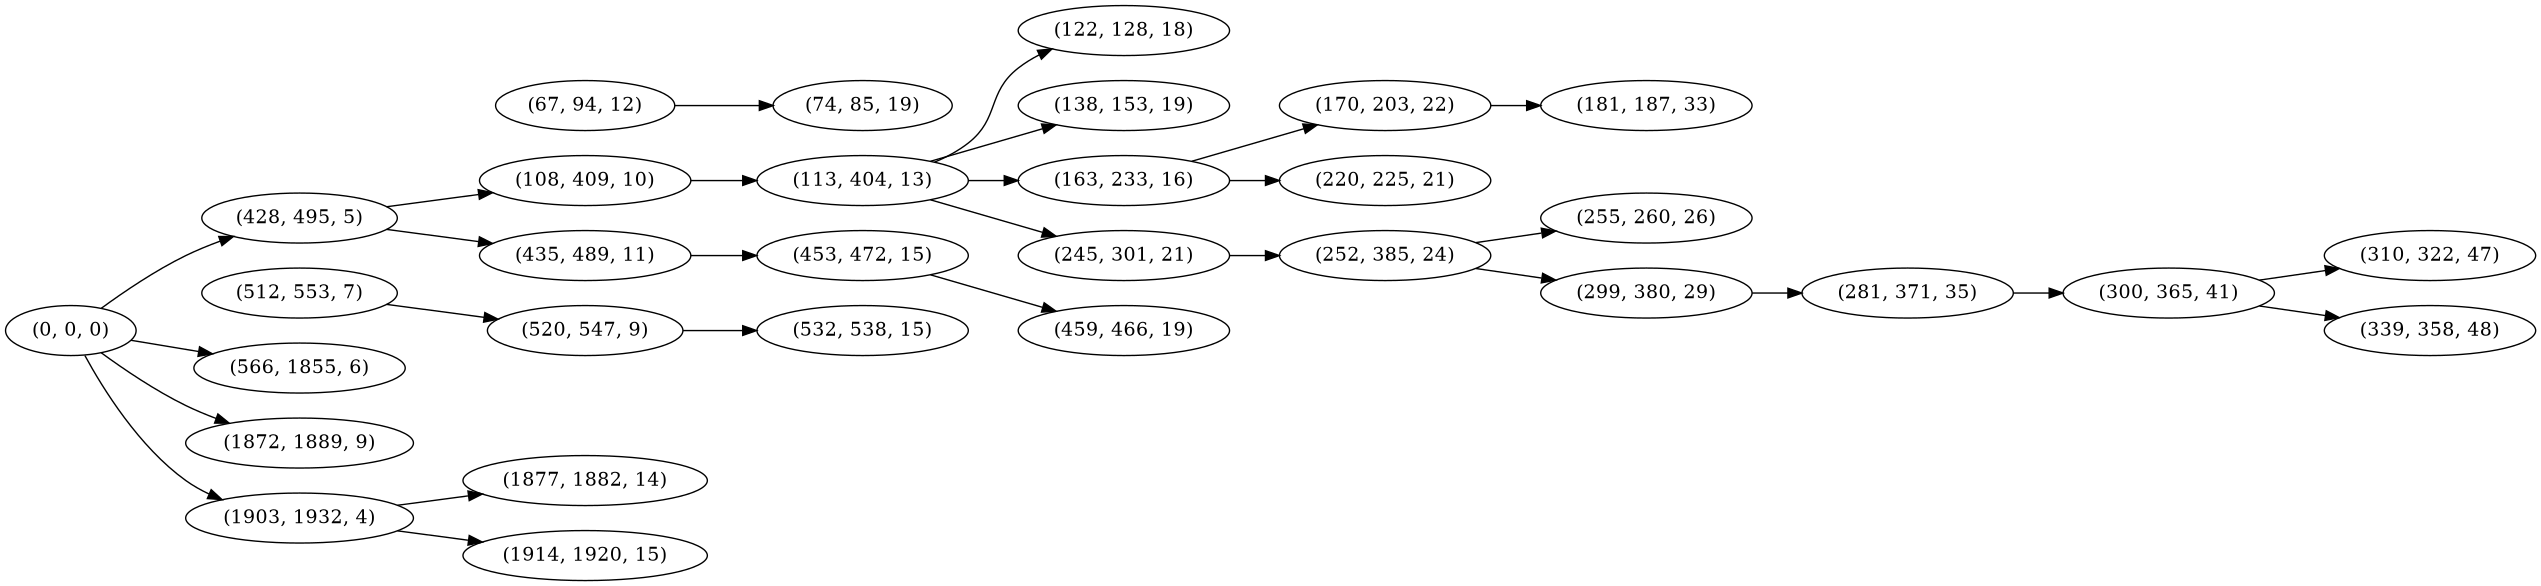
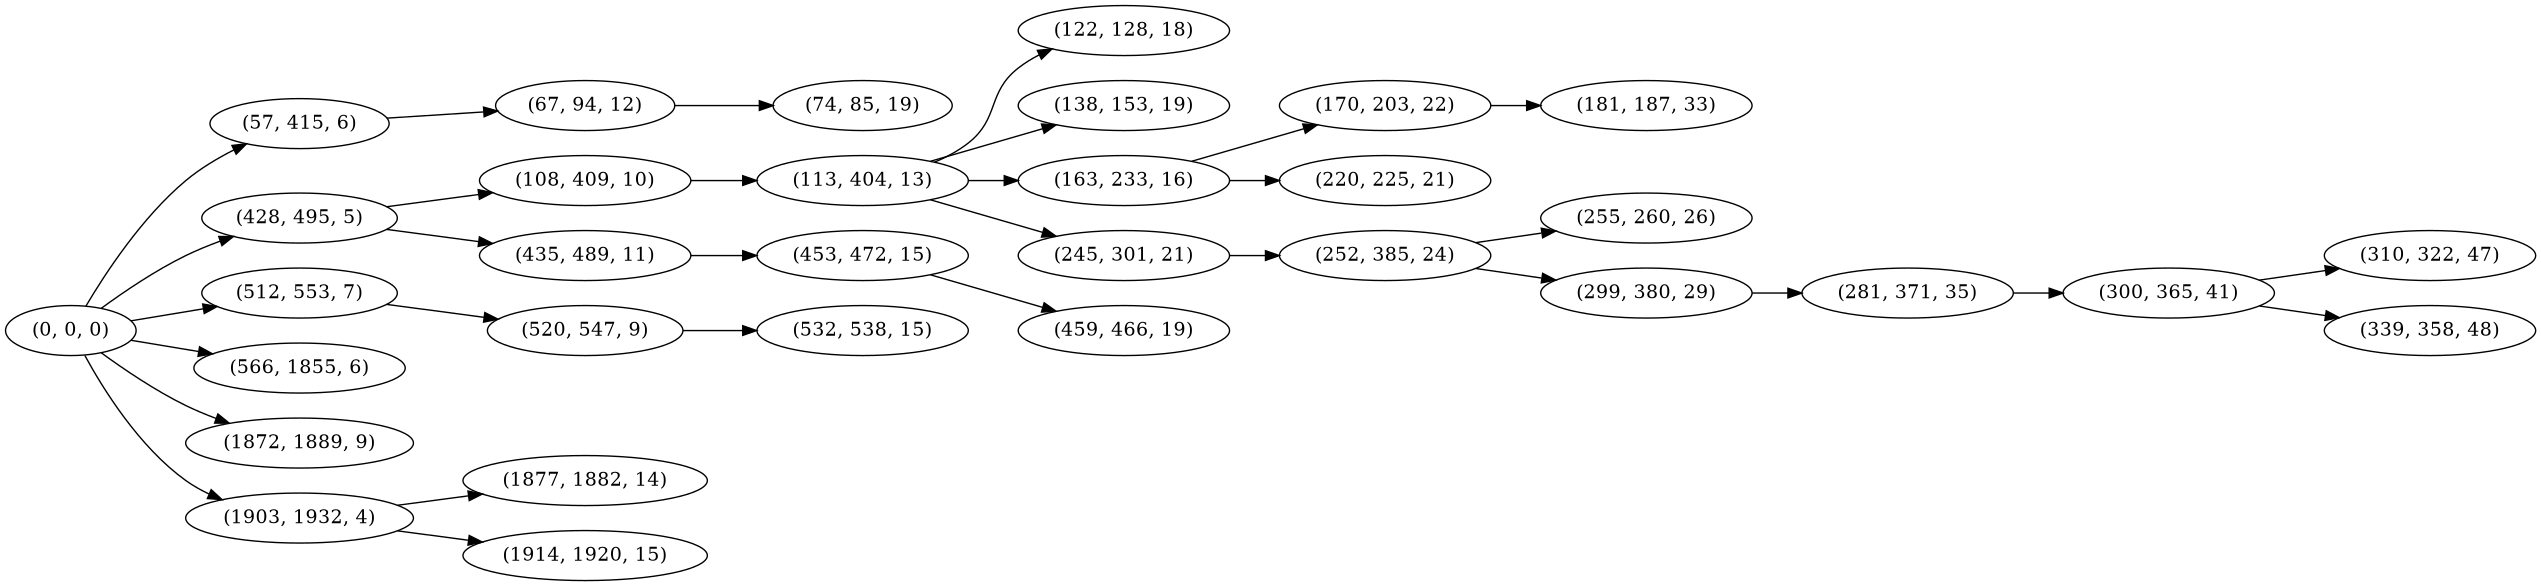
node "(57, 415, 6)": added
edge "(0, 0, 0)" -> "(512, 553, 7)": added
